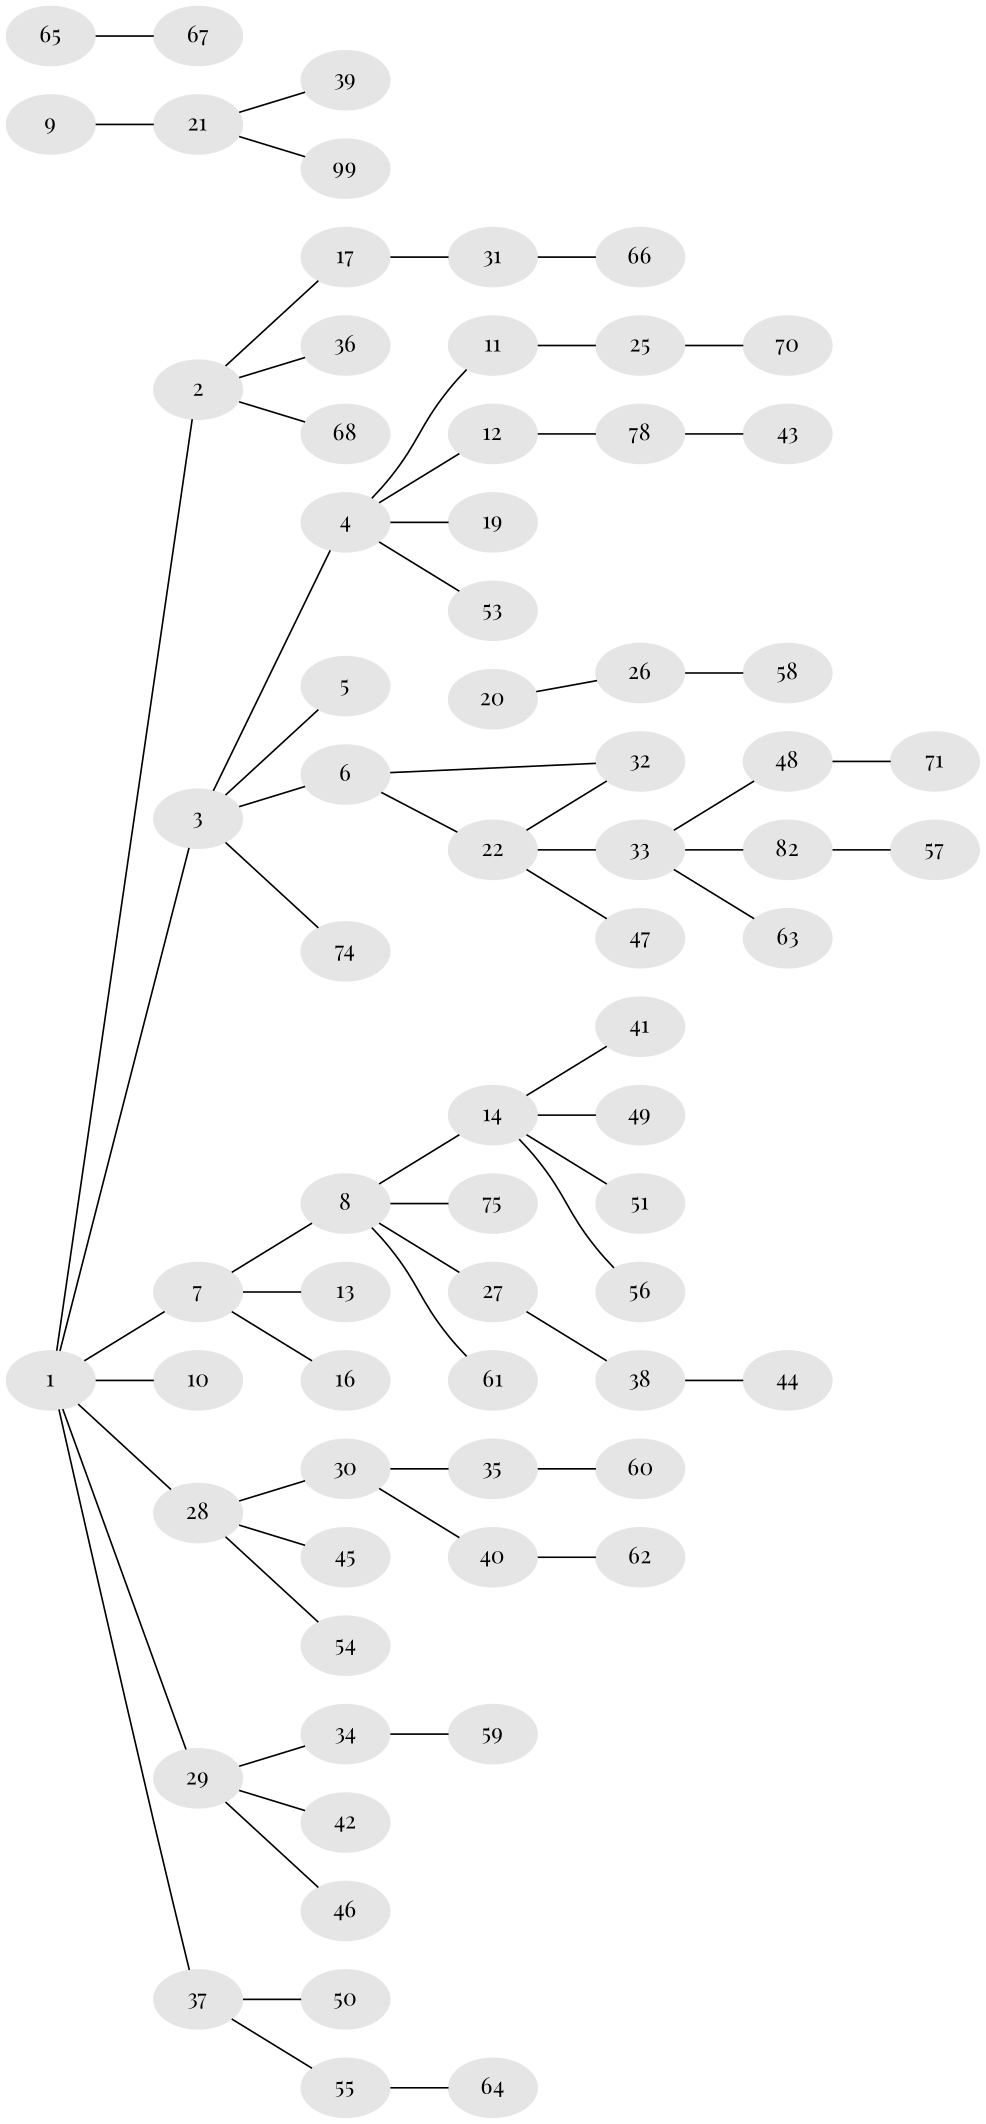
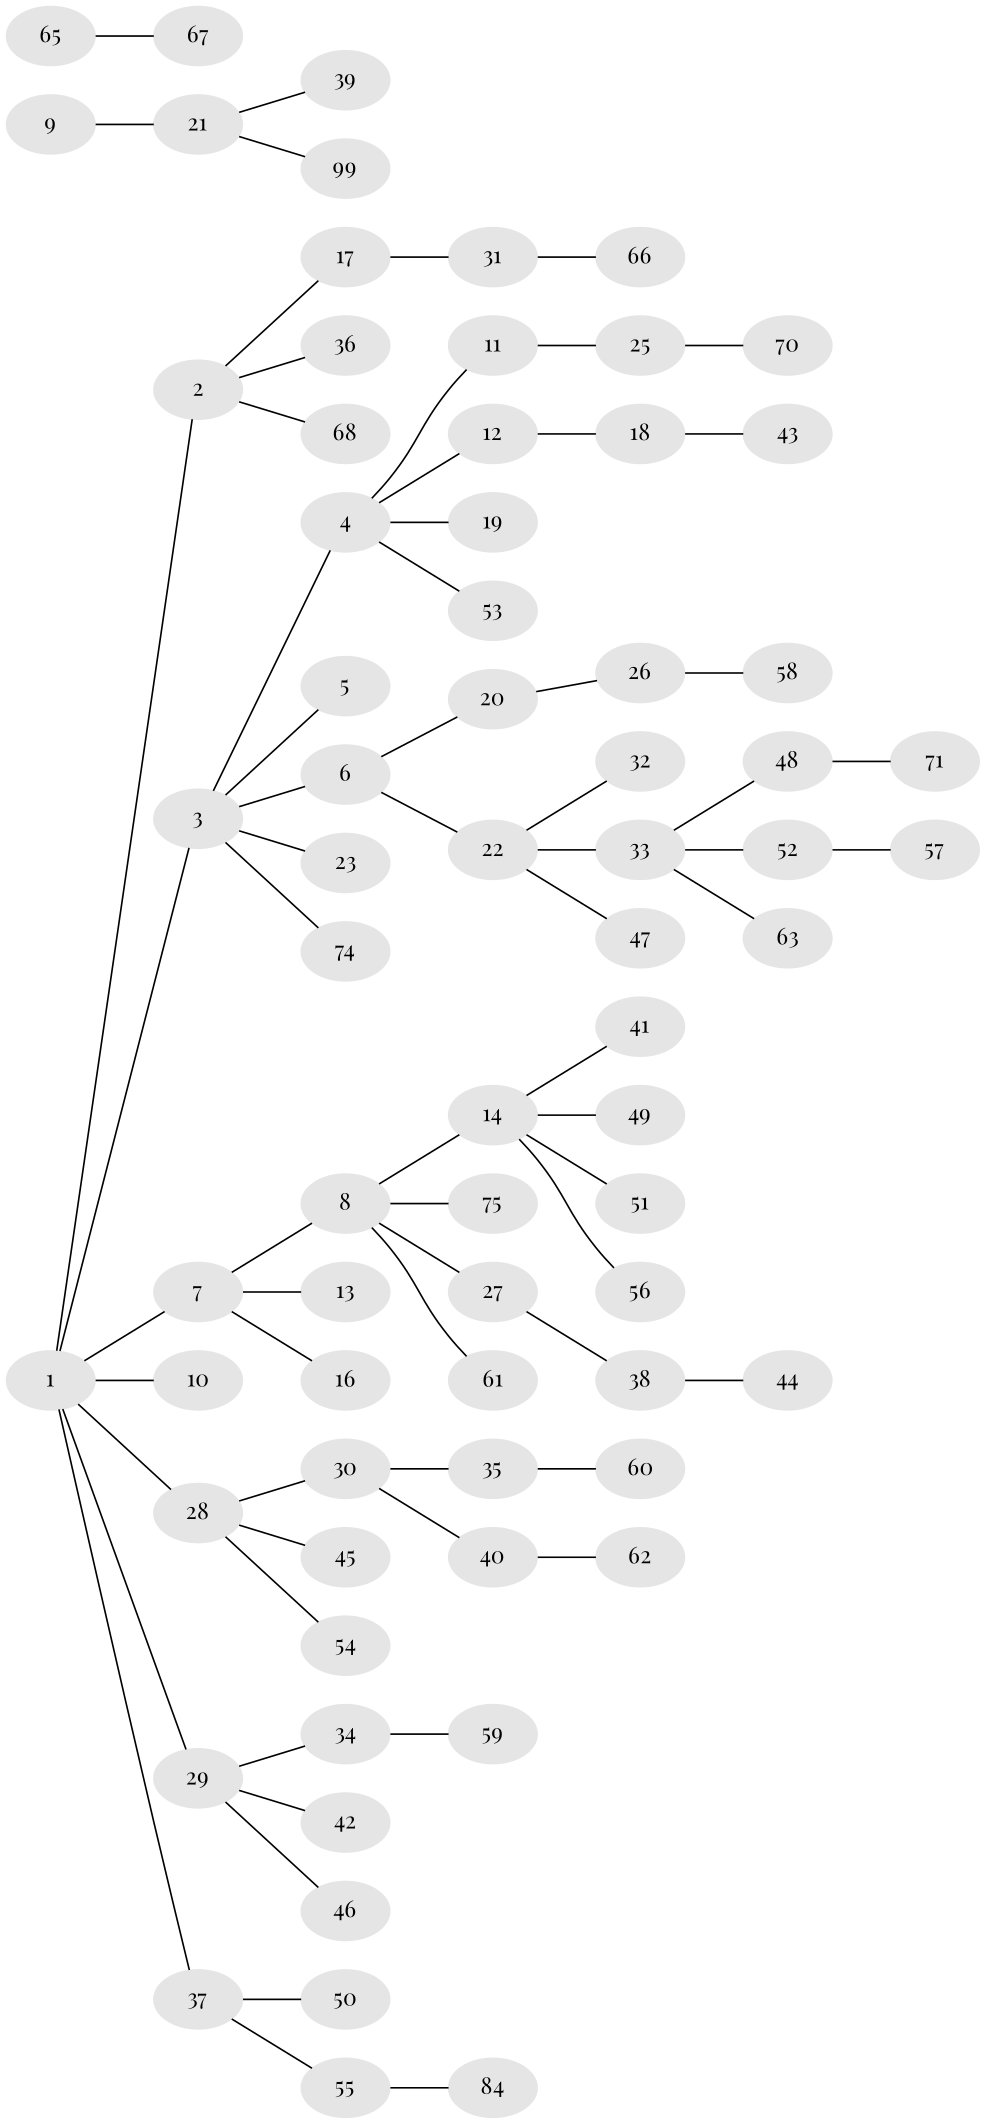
node "78": label "78" -> "18"
edge "32" -- "6": now "20" -- "6"
node "82": label "82" -> "52"
node "23": added
node "64": label "64" -> "84"
